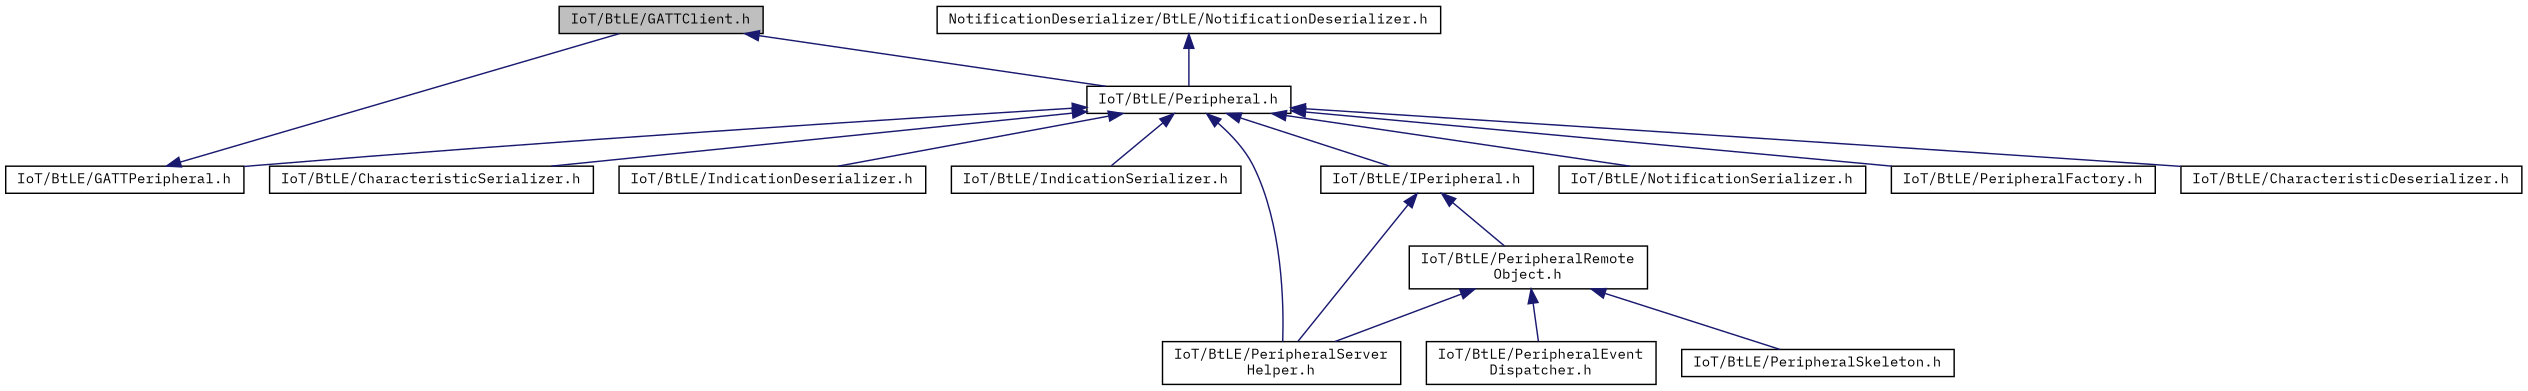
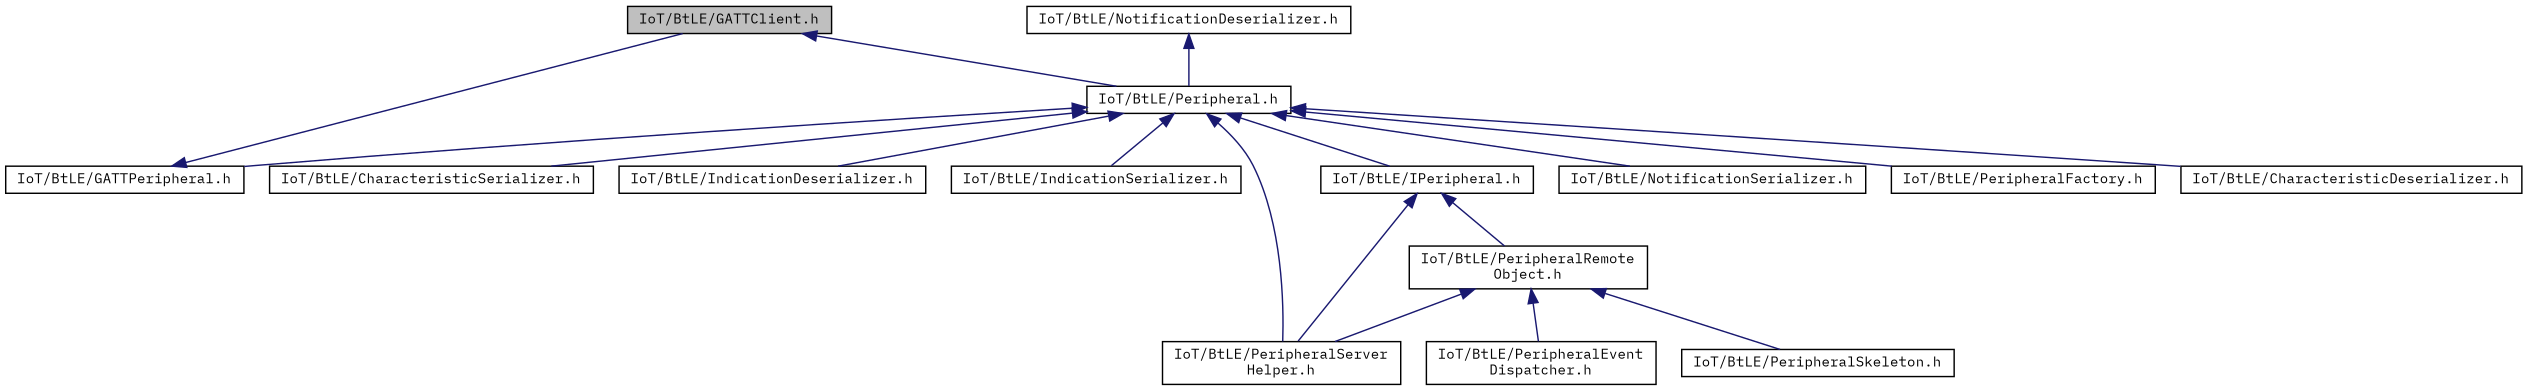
node "NotificationDeserializer/BtLE/NotificationDeserializer.h": label "NotificationDeserializer/BtLE/NotificationDeserializer.h" -> "IoT/BtLE/NotificationDeserializer.h"
